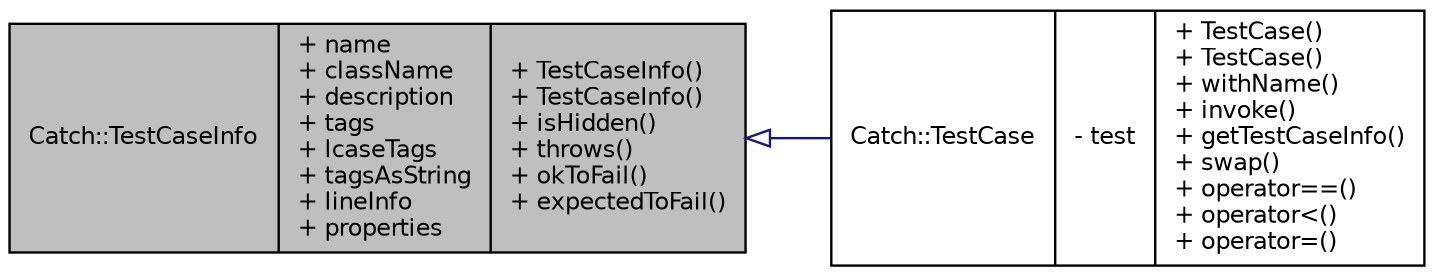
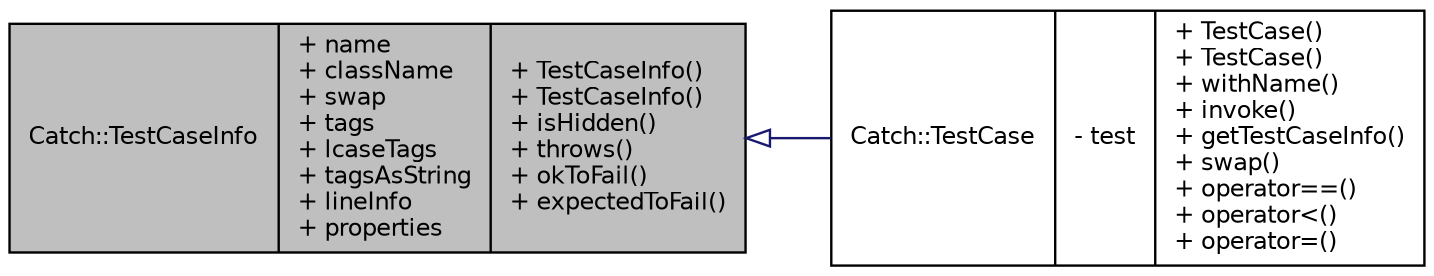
node "Catch::TestCaseInfo": text "+ description" -> "+ swap"
